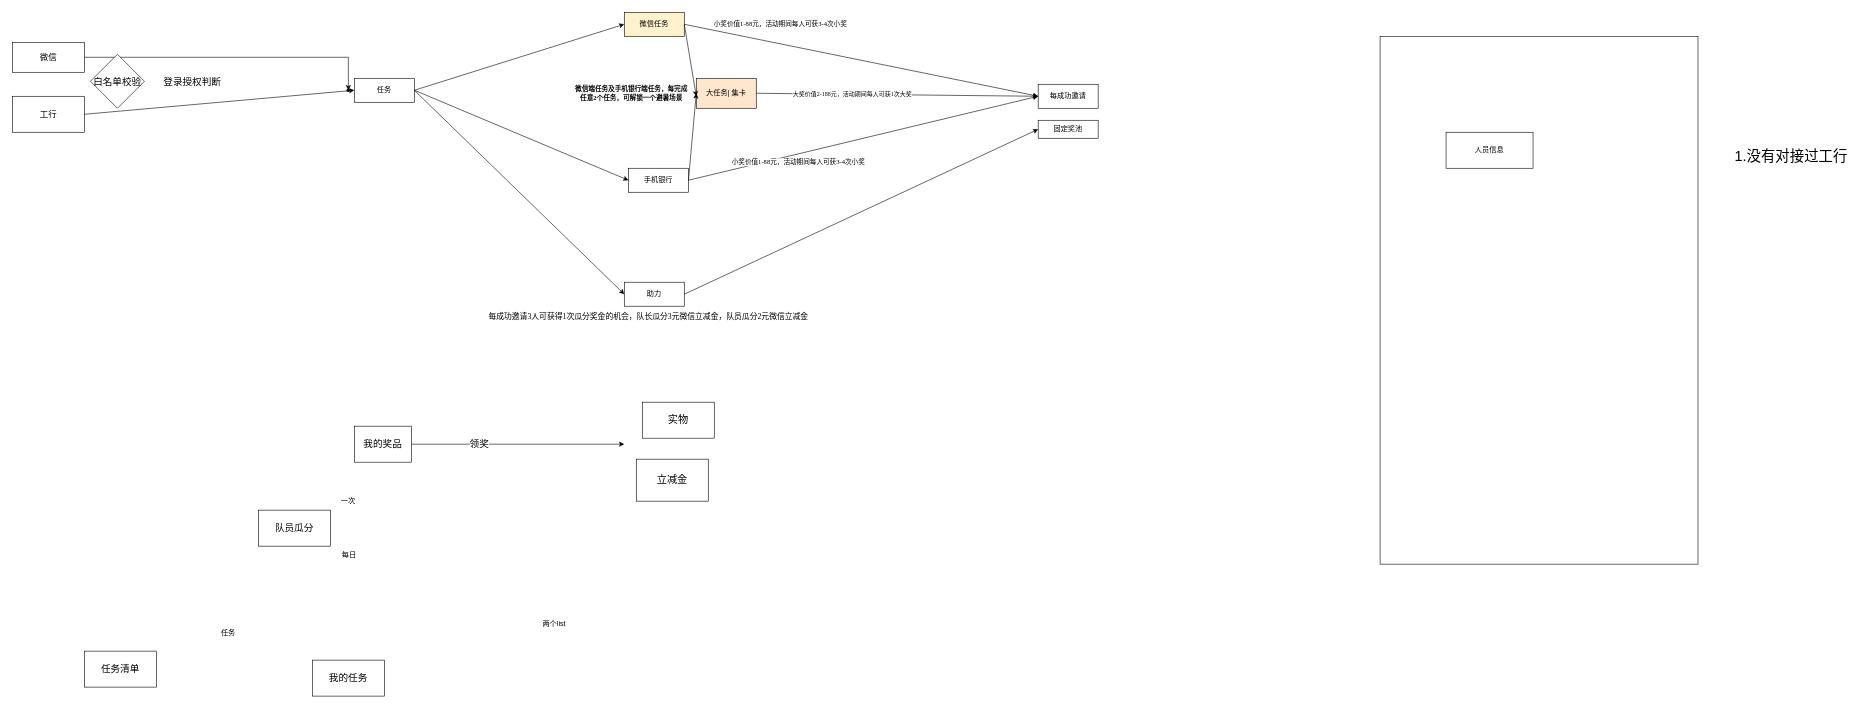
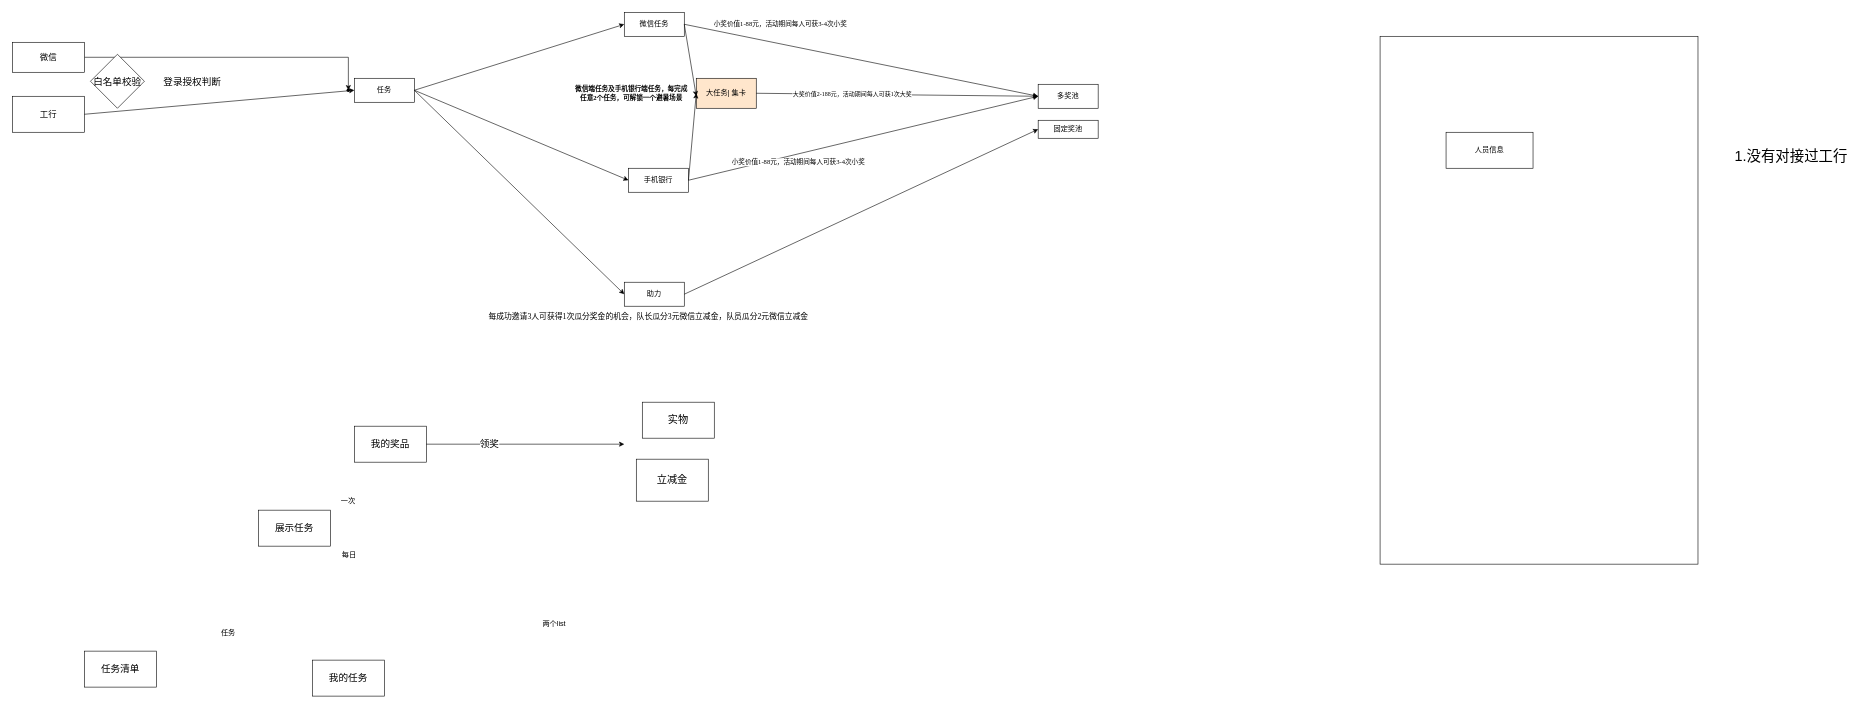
node "微信任务": fillcolor #fff2cc -> #ffffff
node "每成功邀请": label "每成功邀请" -> "多奖池"
node "我的奖品": size 57x36 -> 72x36
node "队员瓜分": label "队员瓜分" -> "展示任务"
